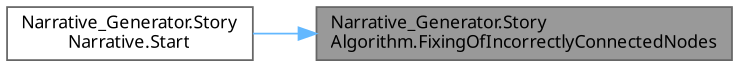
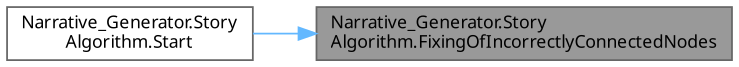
node "Narrative_Generator.Story Narrative.Start": label "Narrative_Generator.Story Narrative.Start" -> "Narrative_Generator.Story Algorithm.Start"
